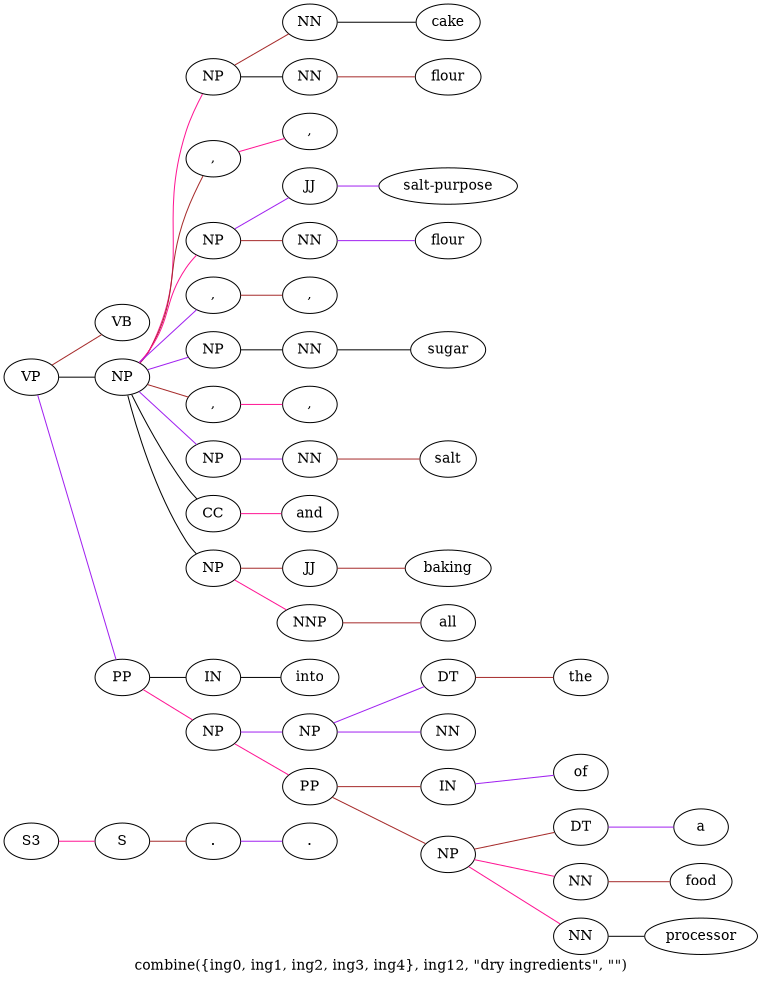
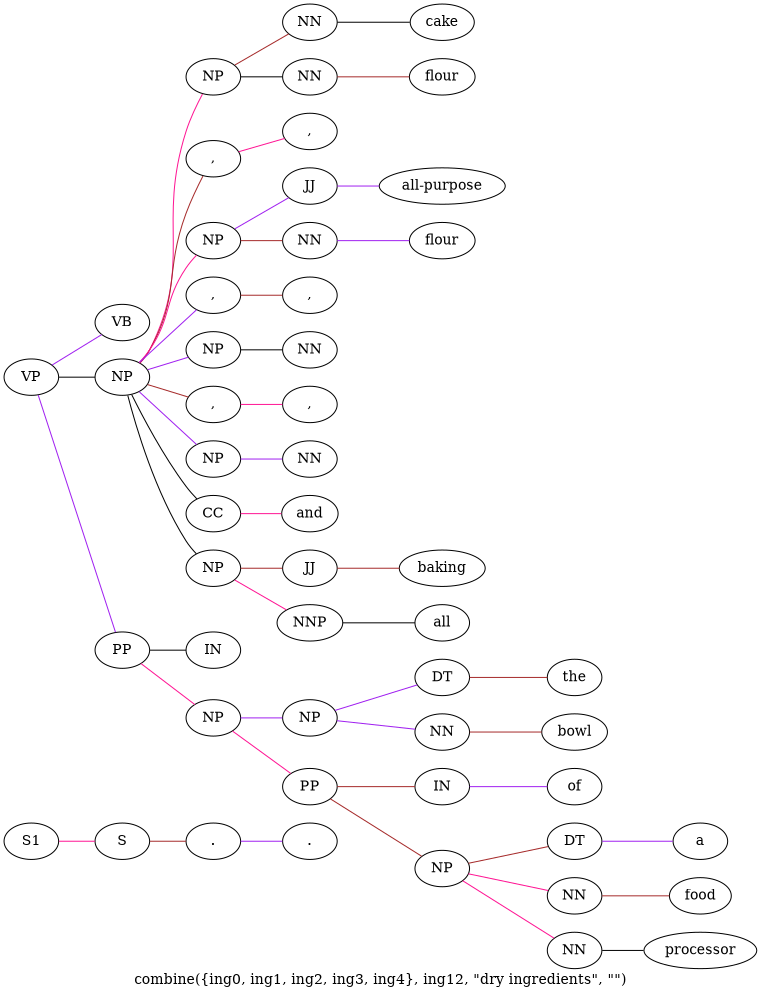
node "salt-purpose": label "salt-purpose" -> "all-purpose"
edge "VB" -- "VP": color brown -> purple
node "sugar": removed
node "salt": removed
edge "NNP" -- "all": color brown -> black
node "into": removed
node "bowl": added
node "S3": label "S3" -> "S1"
